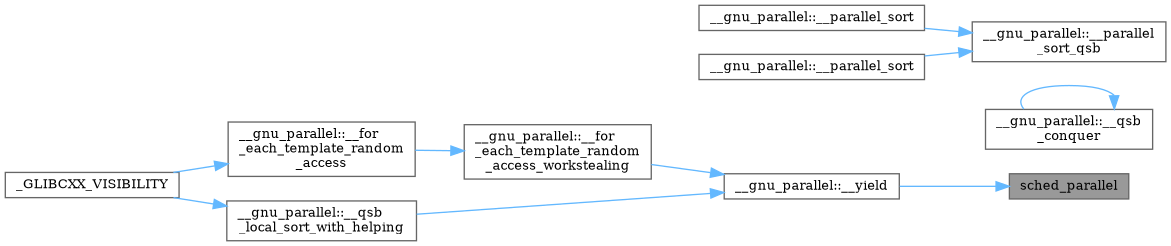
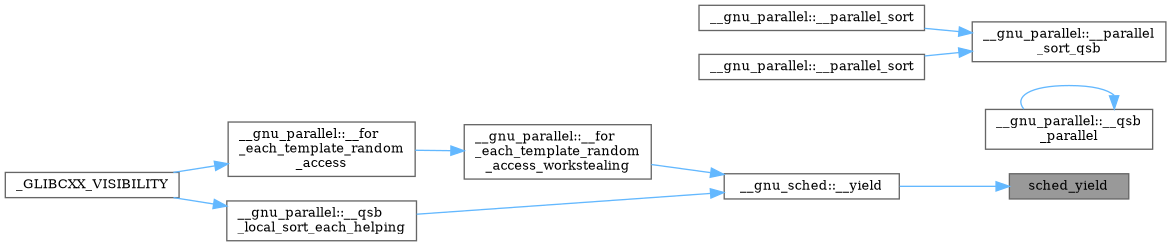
node "__gnu_parallel::__qsb _conquer": label "__gnu_parallel::__qsb _conquer" -> "__gnu_parallel::__qsb _parallel"
node "__gnu_parallel::__yield": label "__gnu_parallel::__yield" -> "__gnu_sched::__yield"
node "sched_parallel": label "sched_parallel" -> "sched_yield"
node "__gnu_parallel::__qsb _local_sort_with_helping": label "__gnu_parallel::__qsb _local_sort_with_helping" -> "__gnu_parallel::__qsb _local_sort_each_helping"
